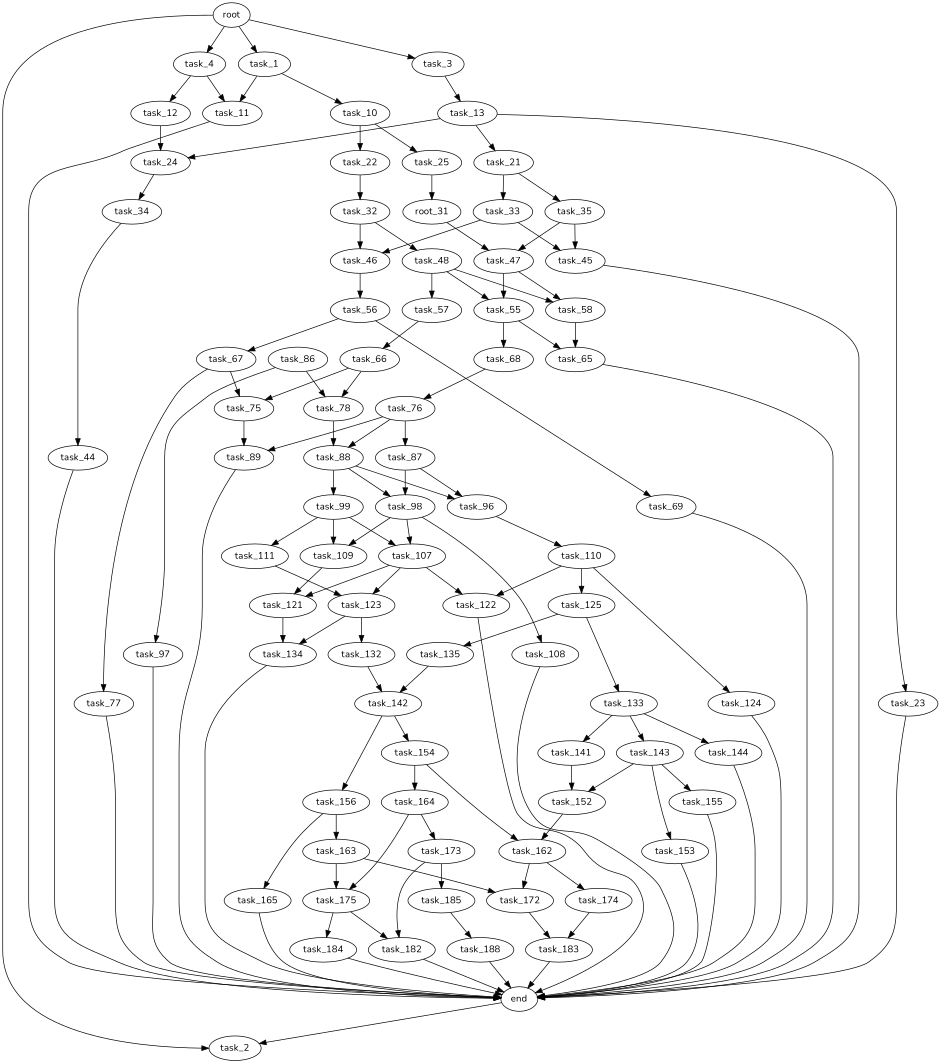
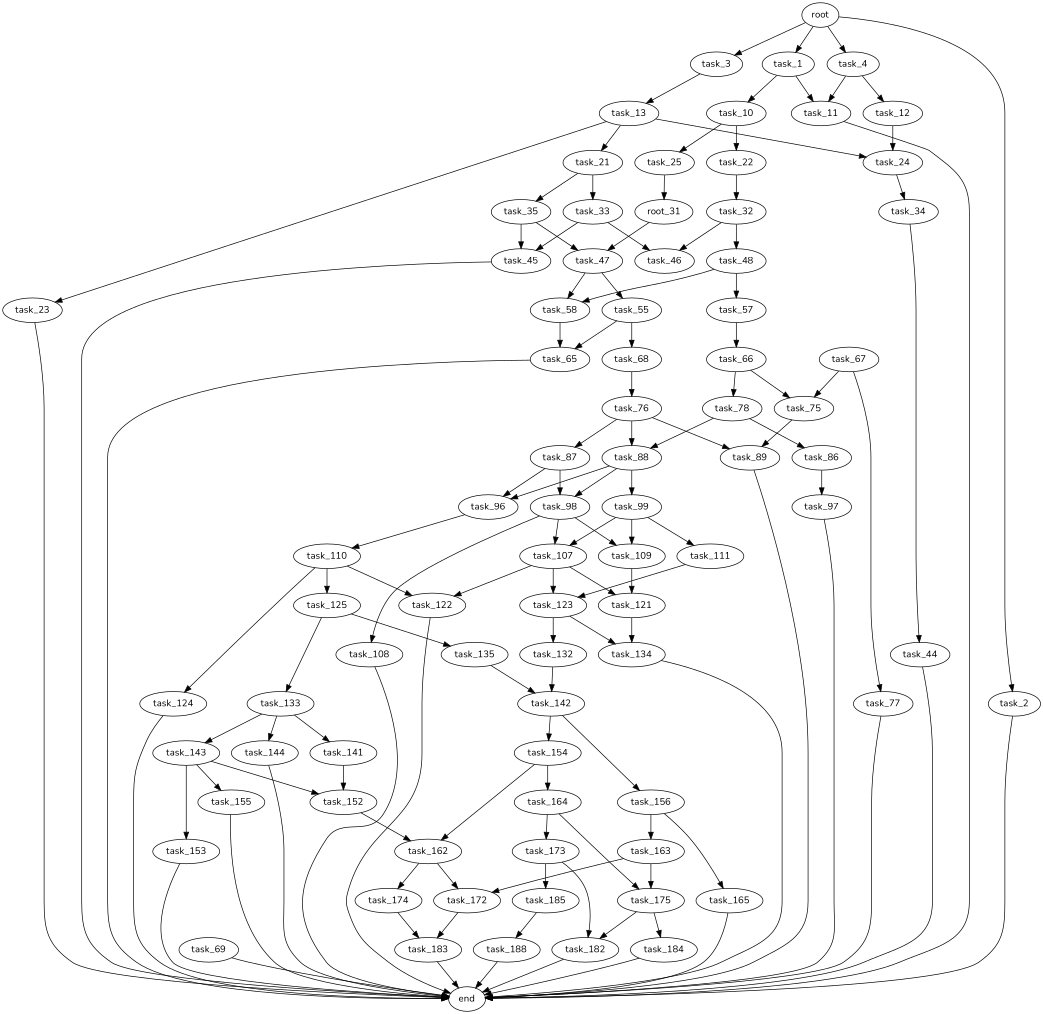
edge "task_48" -> "task_55": removed
node "task_56": removed
edge "task_86" -> "task_78": reversed
edge "end" -> "task_2": reversed
